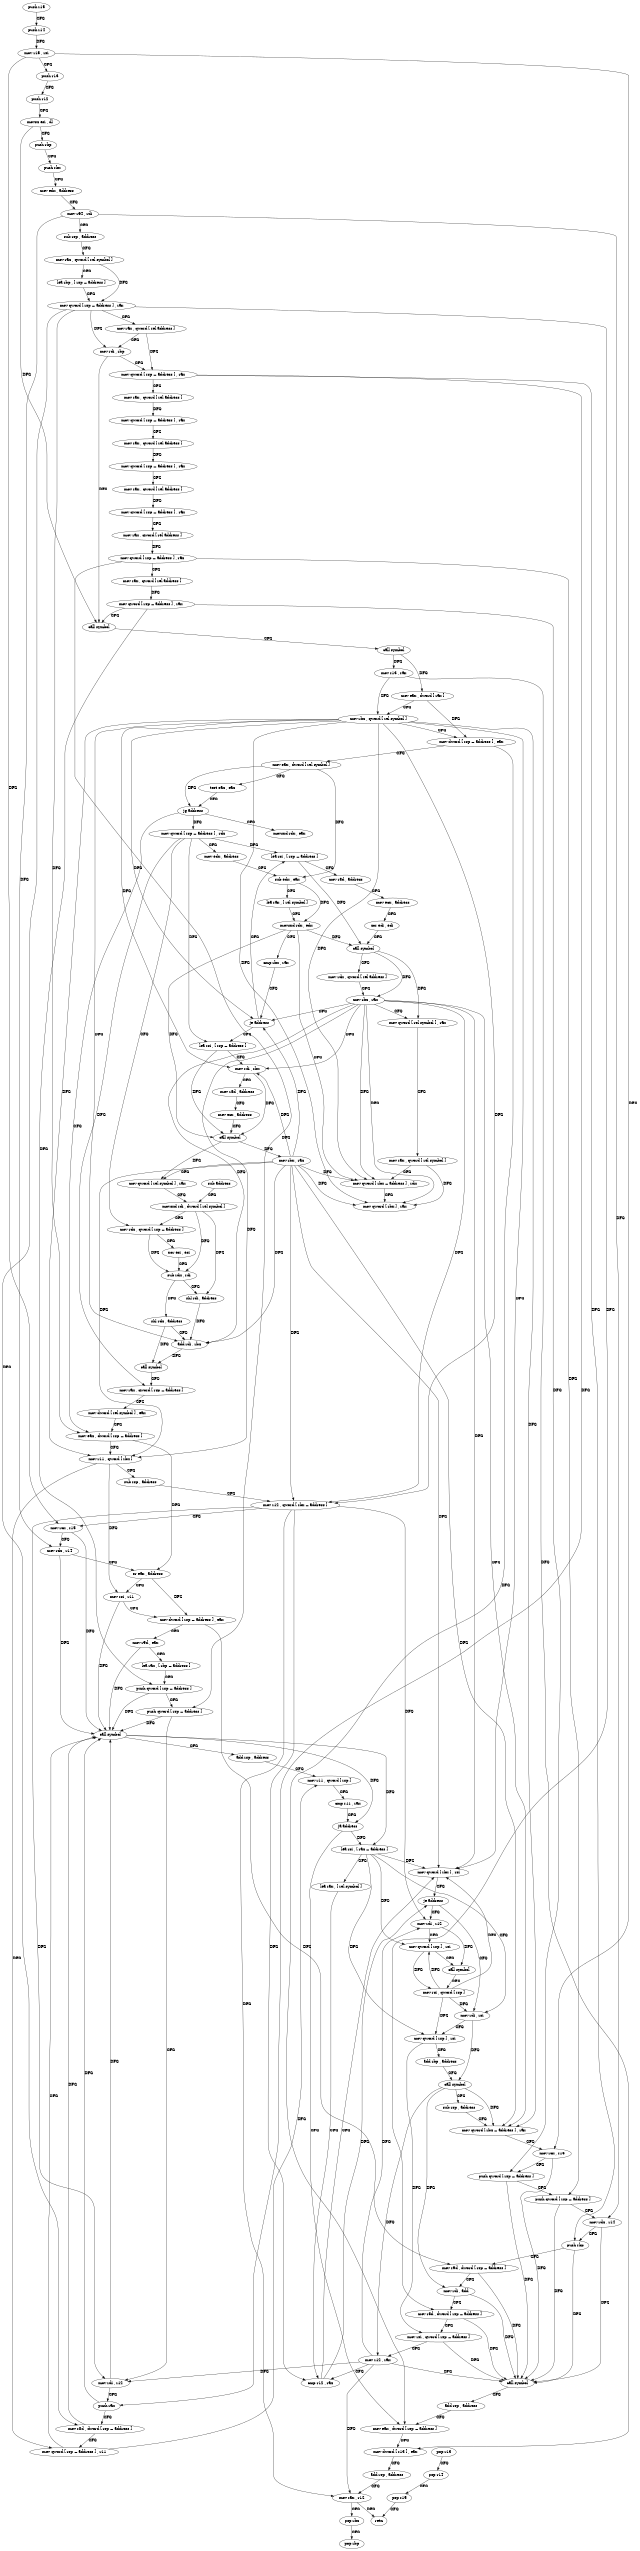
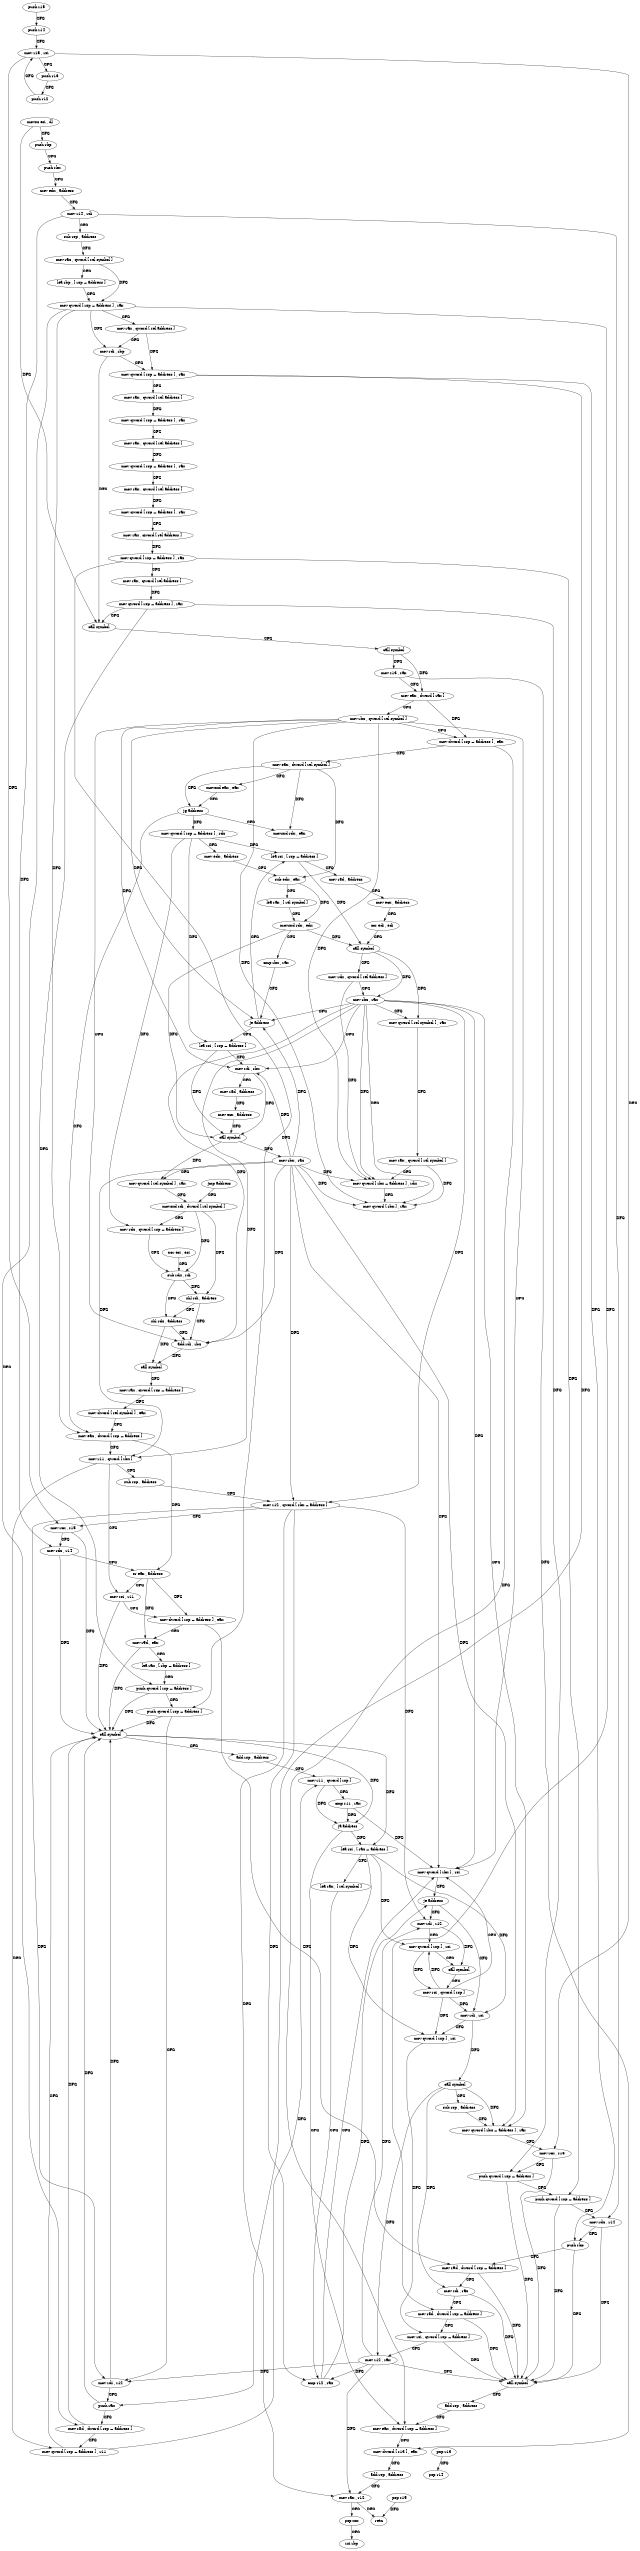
edge "push r14" -> "mov r15 , rsi": label "DFG" -> "CFG"
edge "push r12" -> "movsx esi , dl": now "push r12" -> "mov r15 , rsi"
node "mov r64 , rdi": label "mov r64 , rdi" -> "mov r14 , rdi"
edge "mov r13 , rax" -> "mov rbx , qword [ rel symbol ]": now "mov r13 , rax" -> "mov eax , dword [ rax ]"
edge "mov eax , dword [ rel symbol ]" -> "jg address": label "DFG" -> "CFG"
node "test eax , eax": label "test eax , eax" -> "movsxd eax , eax"
edge "mov eax , dword [ rel symbol ]" -> "movsxd rdx , eax": added, label "DFG"
edge "mov rbx , qword [ rel symbol ]" -> "mov r11 , qword [ rbx ]": removed, label "DFG"
edge "mov qword [ rsp + address ] , rdx" -> "mov rdx , qword [ rsp + address ]": label "CFG" -> "DFG"
edge "movsxd rdx , edx" -> "mov qword [ rbx + address ] , rdx": now "mov rdx , qword [ rel address ]" -> "mov qword [ rbx + address ] , rdx"
edge "mov qword [ rsp + address ] , rdx" -> "mov rax , qword [ rsp + address ]": removed, label "DFG"
edge "mov rbx , qword [ rel symbol ]" -> "mov r12 , qword [ rbx + address ]": removed, label "DFG"
node "sub address": label "sub address" -> "jmp address"
edge "mov rdx , qword [ rsp + address ]" -> "xor esi , esi": removed, label "CFG"
edge "mov rdx , qword [ rsp + address ]" -> "sub rdx , rdi": label "DFG" -> "CFG"
edge "sub rdx , rdi" -> "shl rdi , address": label "CFG" -> "DFG"
edge "shl rdi , address" -> "shl rdx , address": added, label "CFG"
edge "shl rdi , address" -> "add rdi , rbx": label "DFG" -> "CFG"
edge "mov rbx , qword [ rel symbol ]" -> "mov qword [ rbx + address ] , rax": removed, label "DFG"
edge "mov rax , qword [ rsp + address ]" -> "mov dword [ rel symbol ] , eax": label "CFG" -> "DFG"
edge "mov r11 , qword [ rbx ]" -> "mov rsi , r11": label "DFG" -> "CFG"
edge "or eax , address" -> "mov r9d , eax": added, label "DFG"
edge "mov r11 , qword [ rsp ]" -> "ja address": added, label "DFG"
edge "cmp r11 , rax" -> "ja address": label "CFG" -> "DFG"
edge "lea rsi , [ rax + address ]" -> "mov qword [ rbx ] , rsi": now "cmp r11 , rax" -> "mov qword [ rbx ] , rsi"
edge "mov rsi , qword [ rsp ]" -> "mov qword [ rbx ] , rsi": label "DFG" -> "CFG"
edge "lea rsi , [ rax + address ]" -> "mov rdi , rsi": label "CFG" -> "DFG"
node "add rbp , address": removed
node "mov rdi , add": label "mov rdi , add" -> "mov rdi , rax"
edge "mov r12 , rax" -> "cmp r12 , rax": label "CFG" -> "DFG"
edge "pop r14" -> "pop r15": removed, label "CFG"
edge "pop r15" -> "retn": label "CFG" -> "DFG"
node "pop rbx": label "pop rbx" -> "pop xor"
node "pop rbp": label "pop rbp" -> "rsi rbp"
